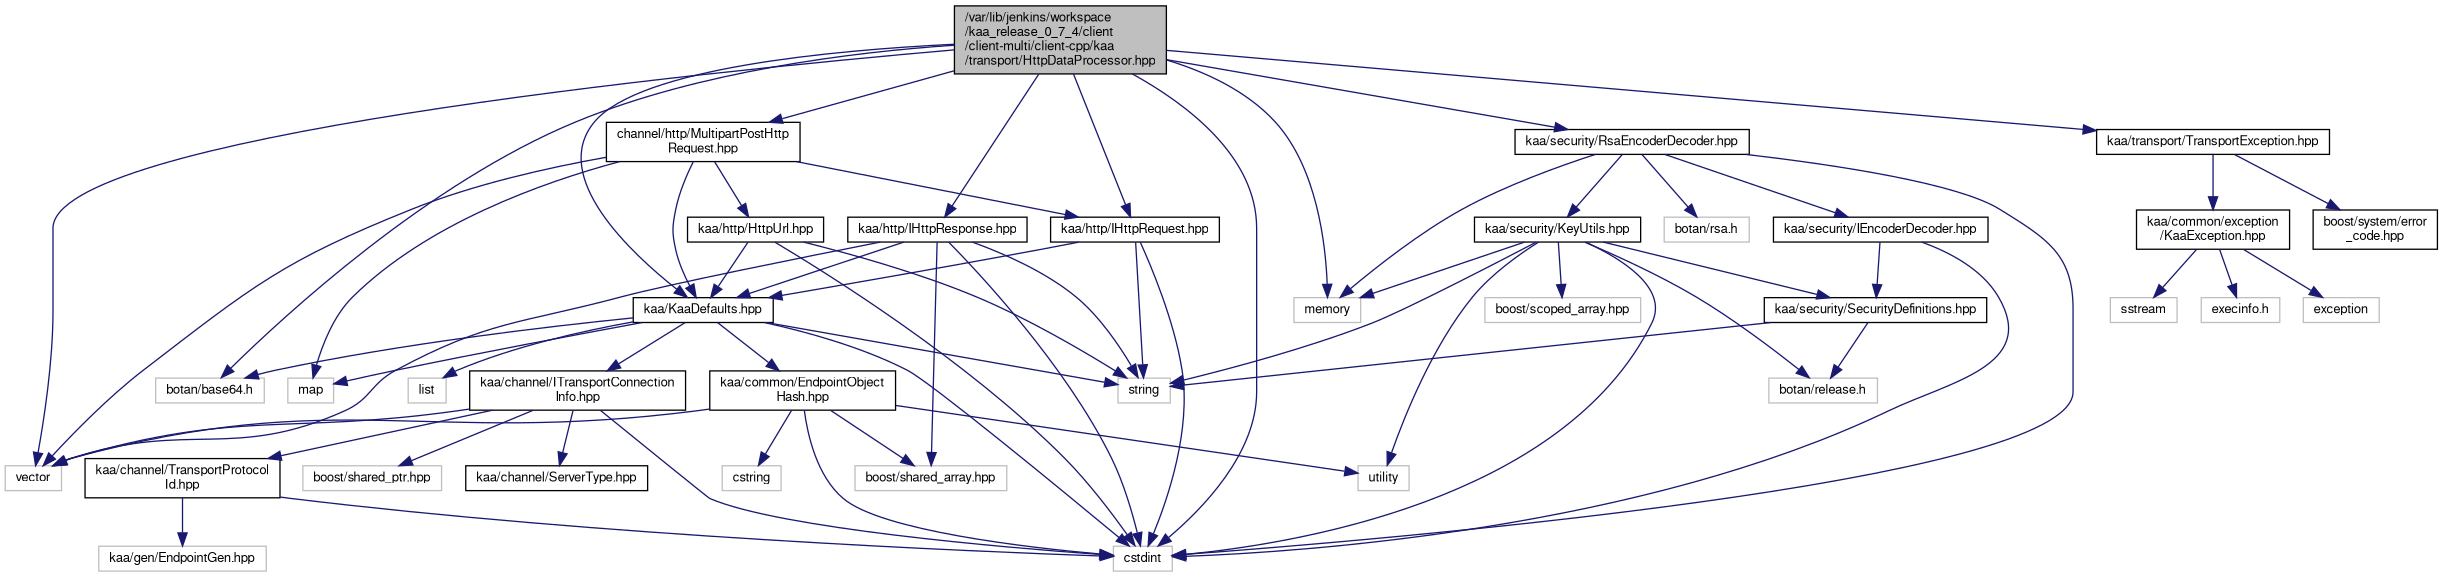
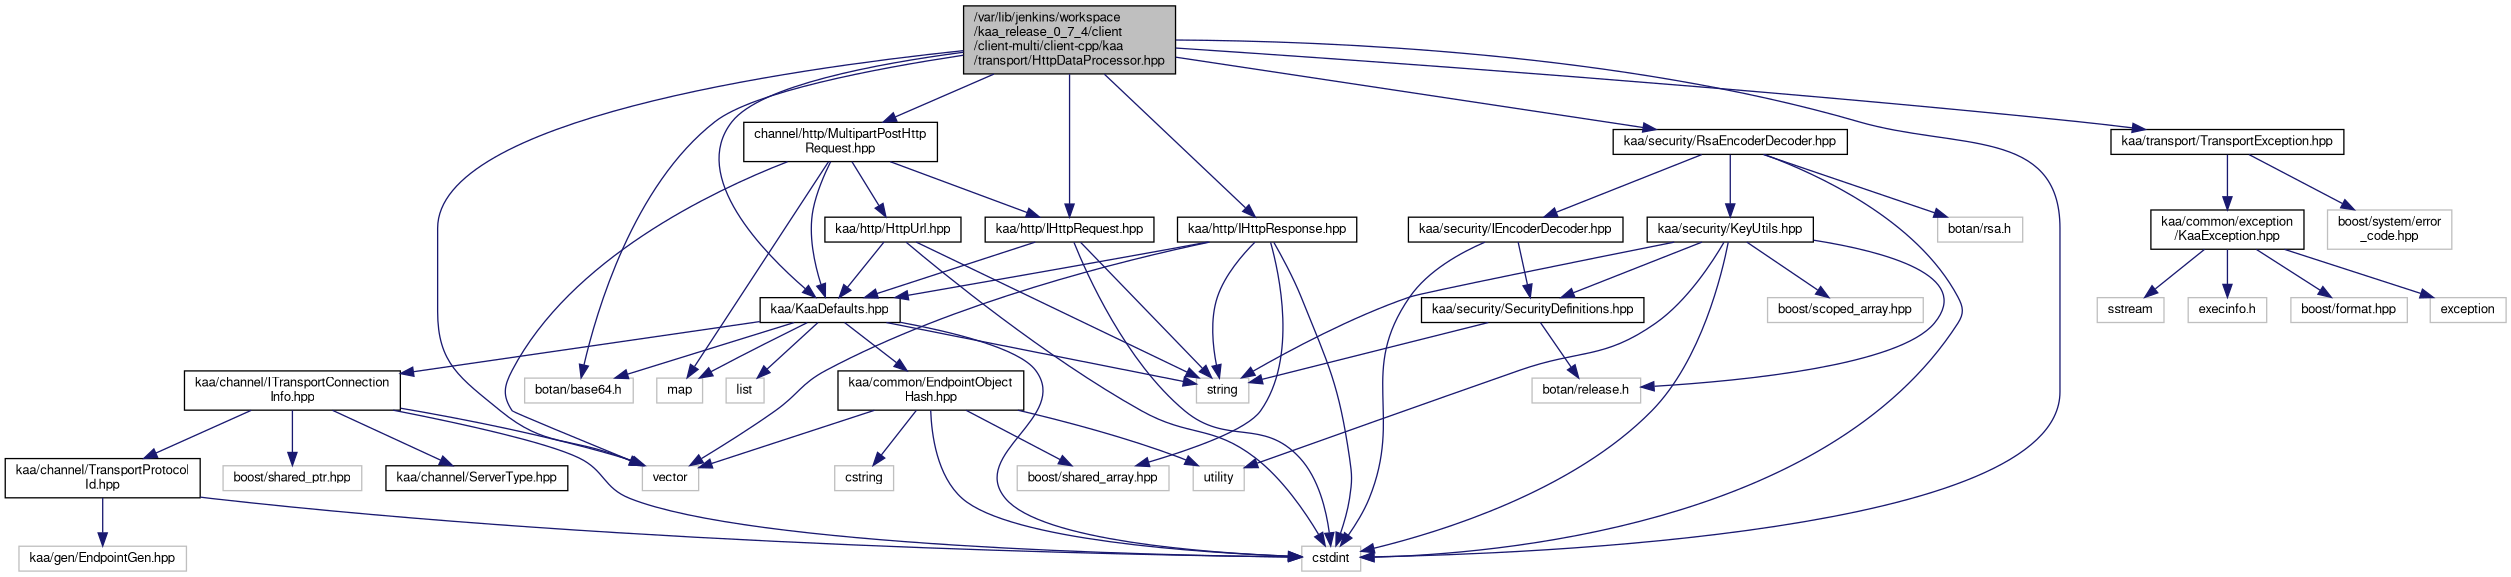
node "boost/system/error _code.hpp": color black -> grey75
node "memory": removed
node "boost/format.hpp": added
